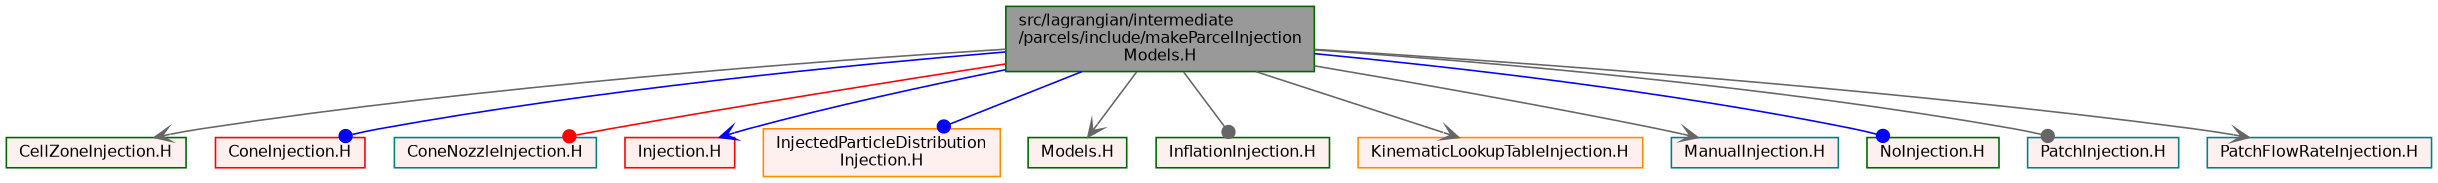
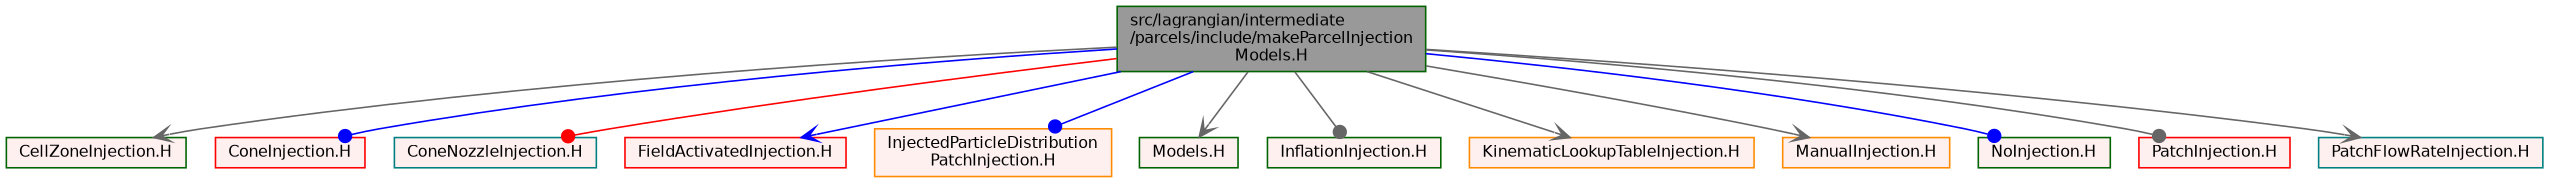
node "Injection.H": label "Injection.H" -> "FieldActivatedInjection.H"
node "InjectedParticleDistribution Injection.H": label "InjectedParticleDistribution Injection.H" -> "InjectedParticleDistribution PatchInjection.H"
node "ManualInjection.H": color teal -> darkorange
node "PatchInjection.H": color teal -> red
